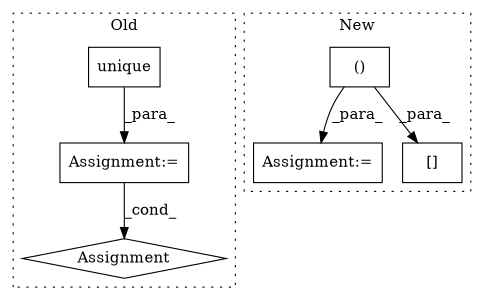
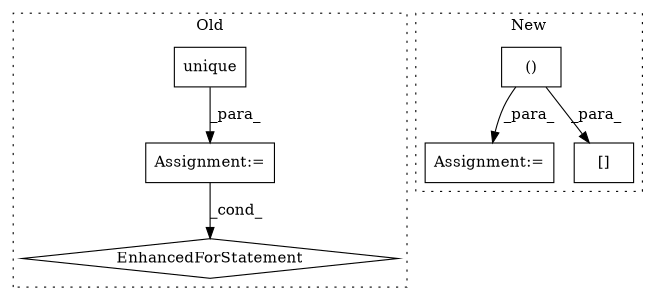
node "Assignment": label "Assignment" -> "EnhancedForStatement"
